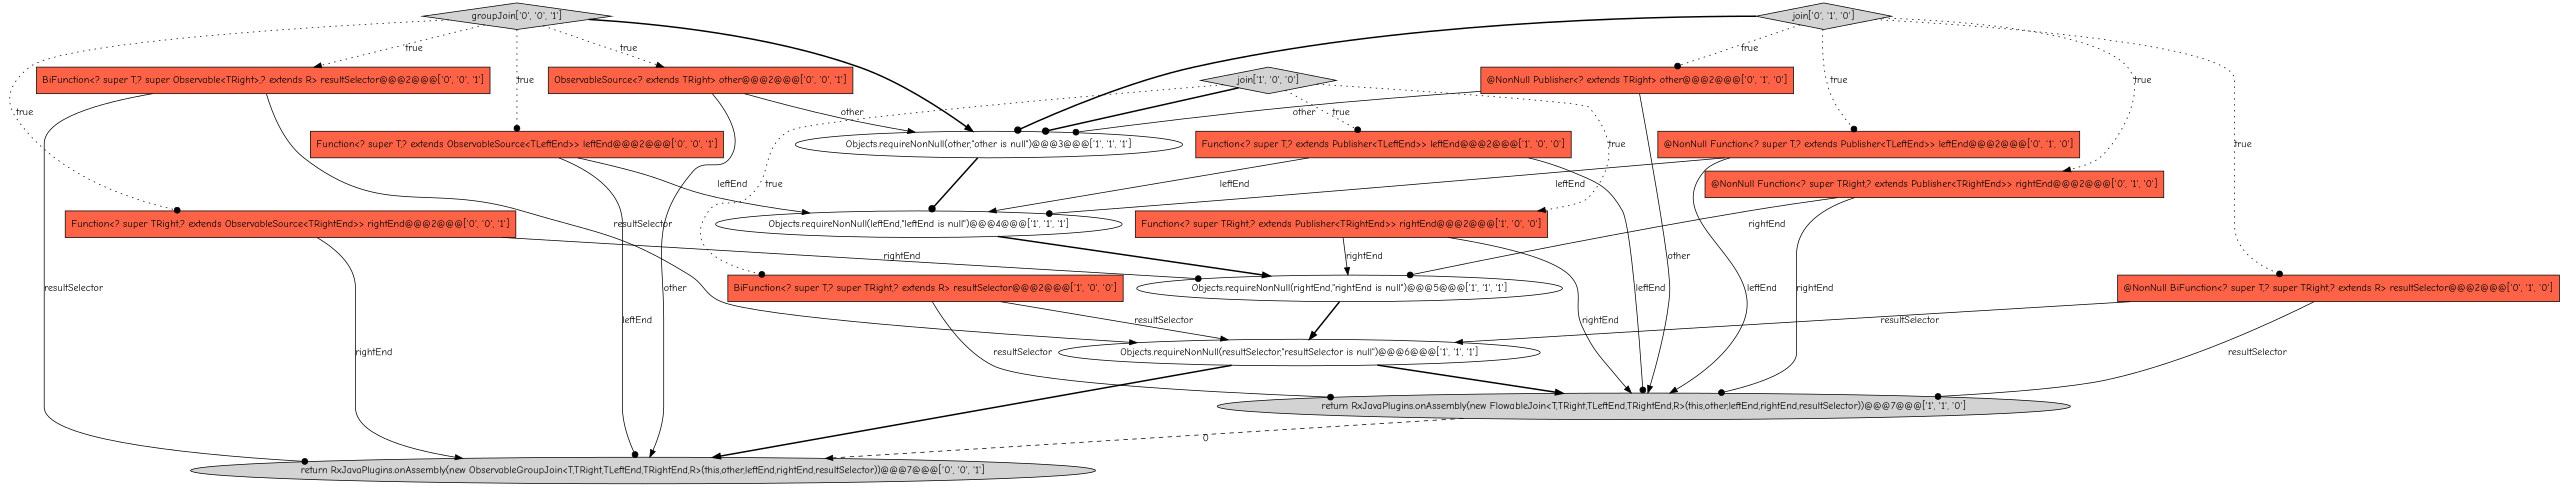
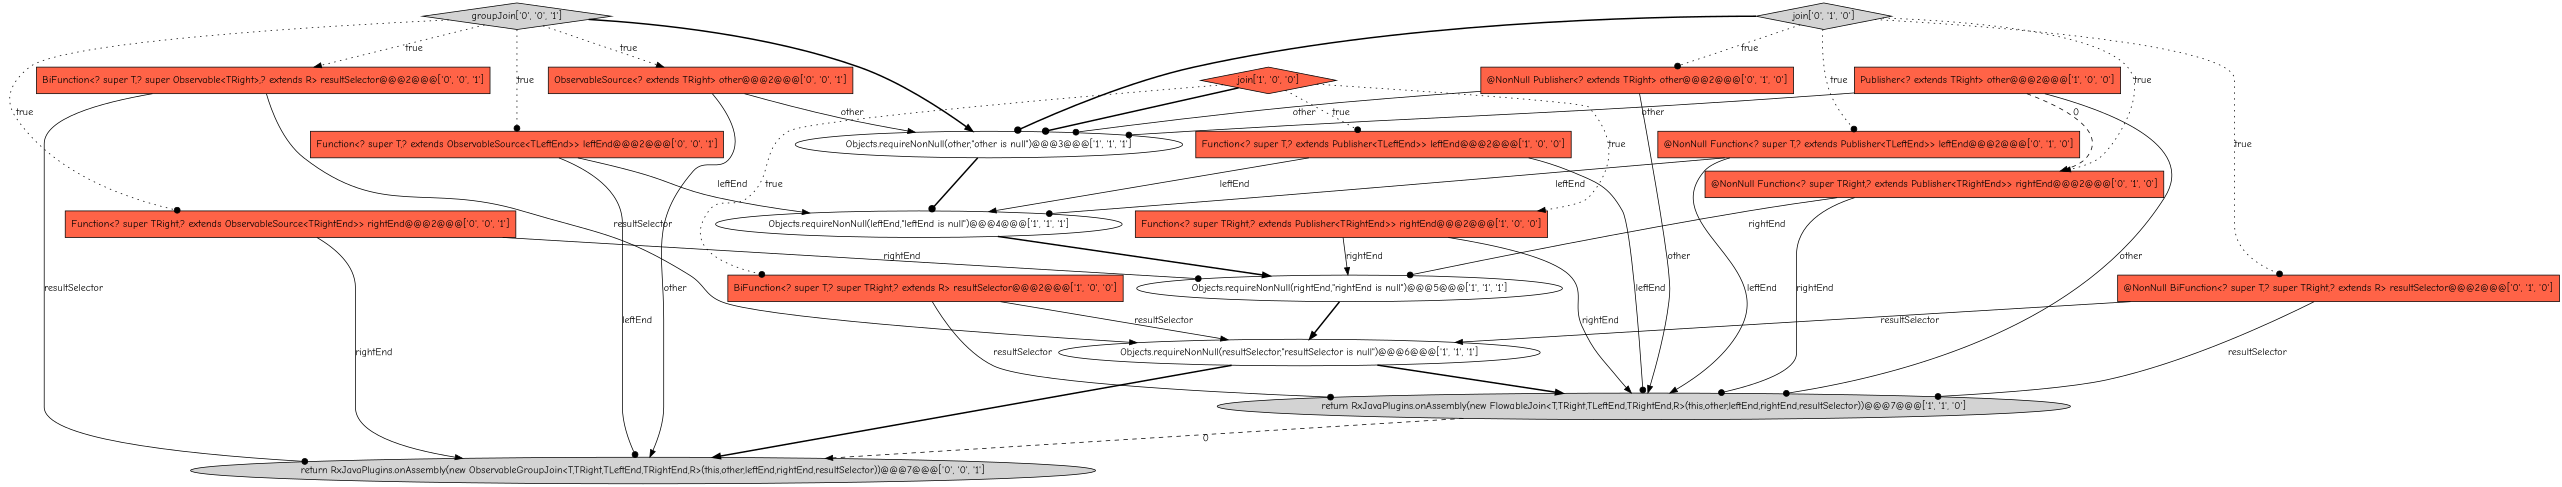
node "join['1', '0', '0']": fillcolor lightgray -> tomato
node "Publisher<? extends TRight> other@@@2@@@['1', '0', '0']": added
